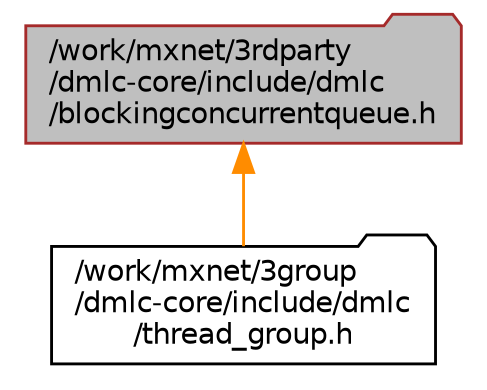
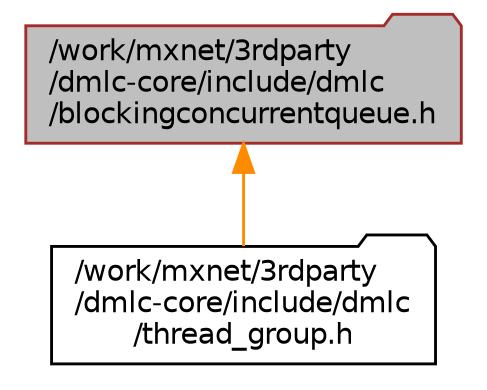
node "/work/mxnet/3group /dmlc-core/include/dmlc /thread_group.h": label "/work/mxnet/3group /dmlc-core/include/dmlc /thread_group.h" -> "/work/mxnet/3rdparty /dmlc-core/include/dmlc /thread_group.h"
